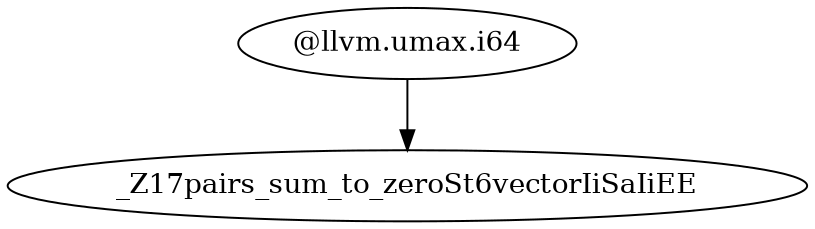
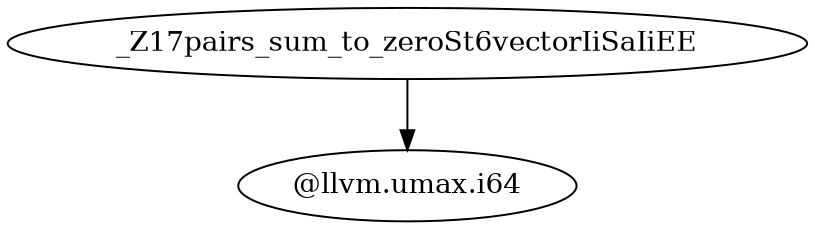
edge "@llvm.umax.i64" -> "_Z17pairs_sum_to_zeroSt6vectorIiSaIiEE": reversed
